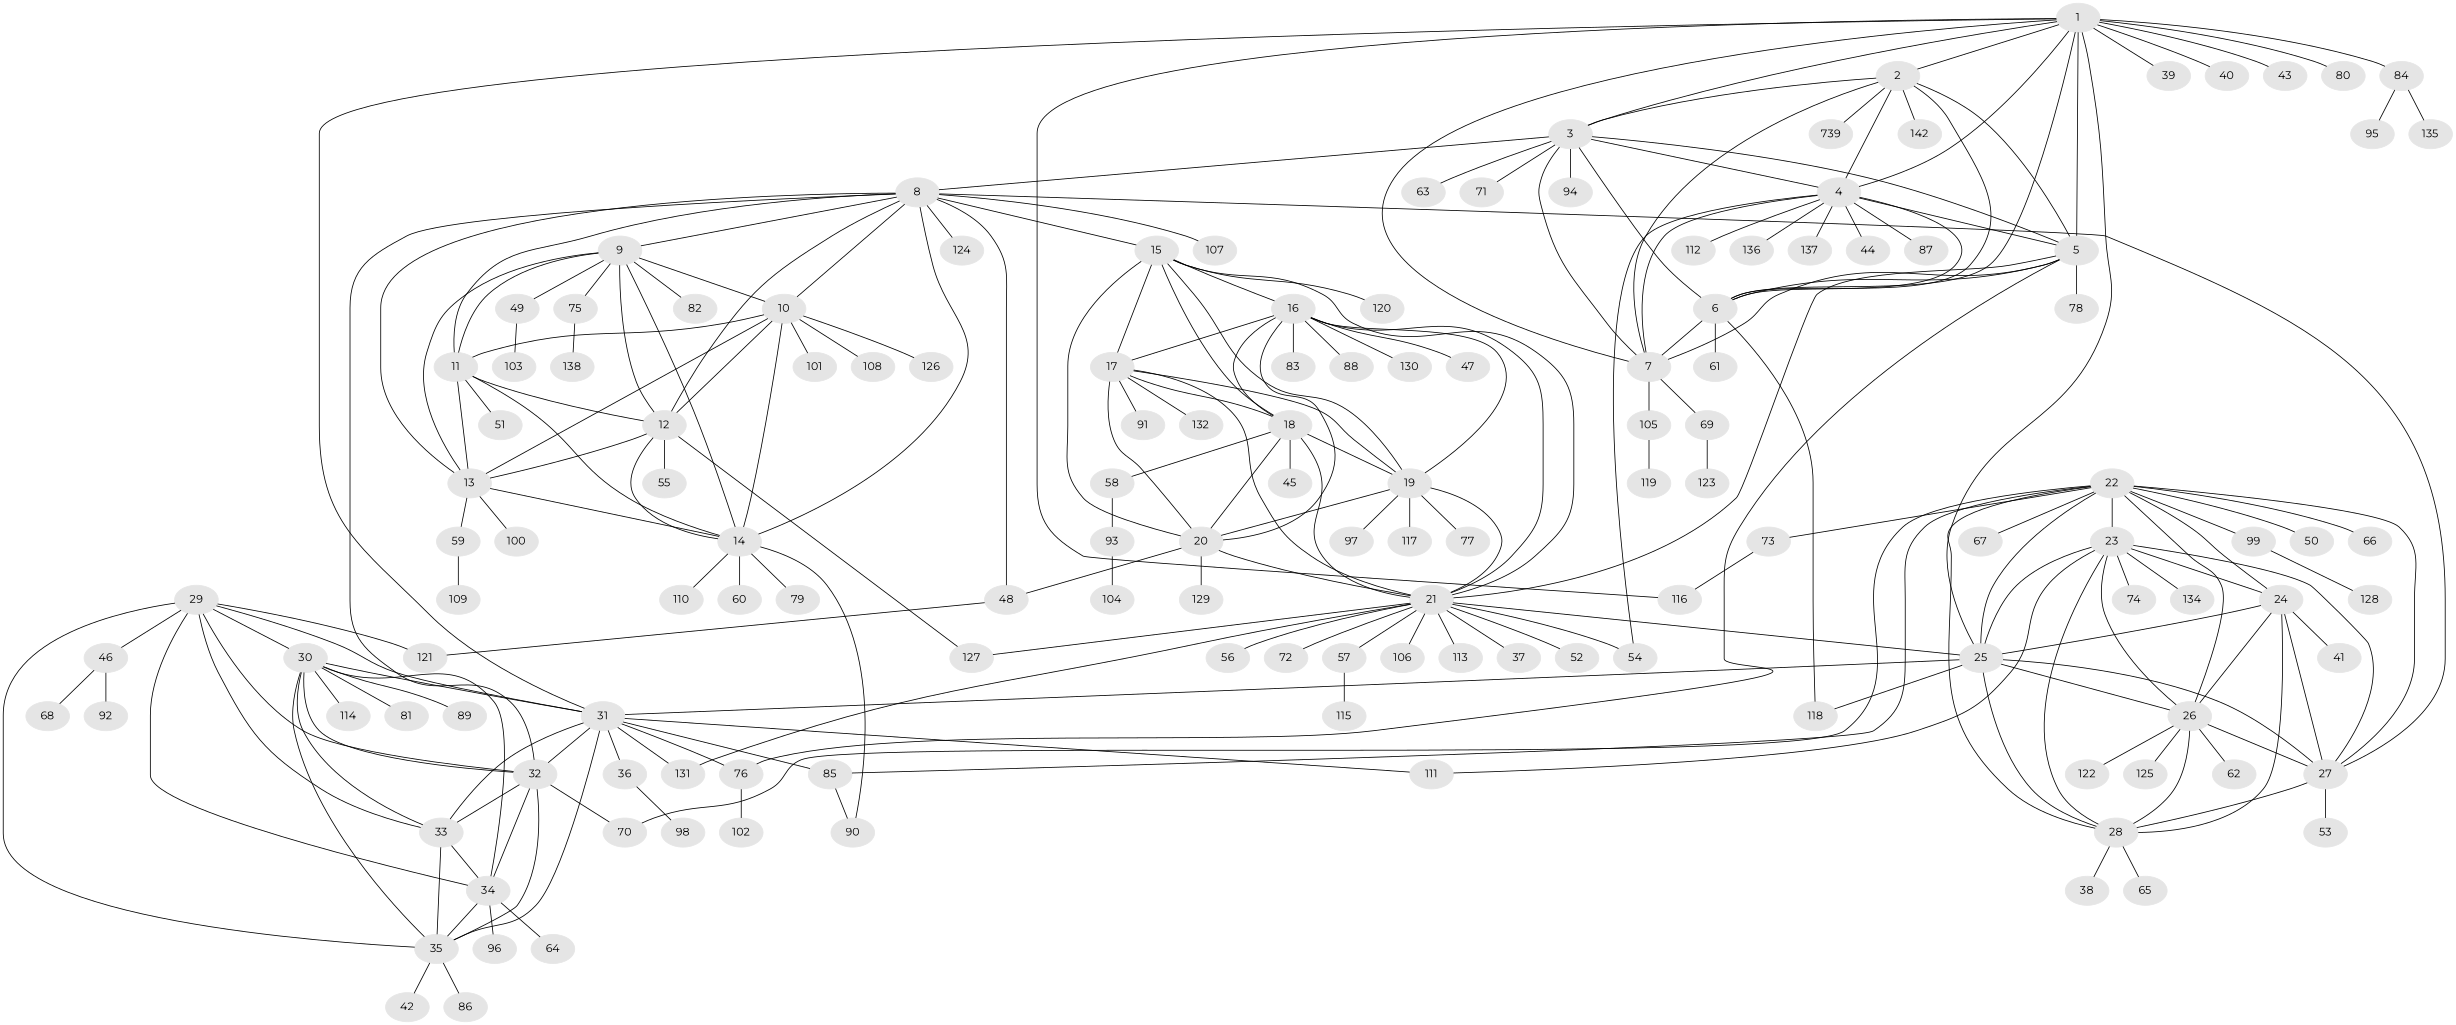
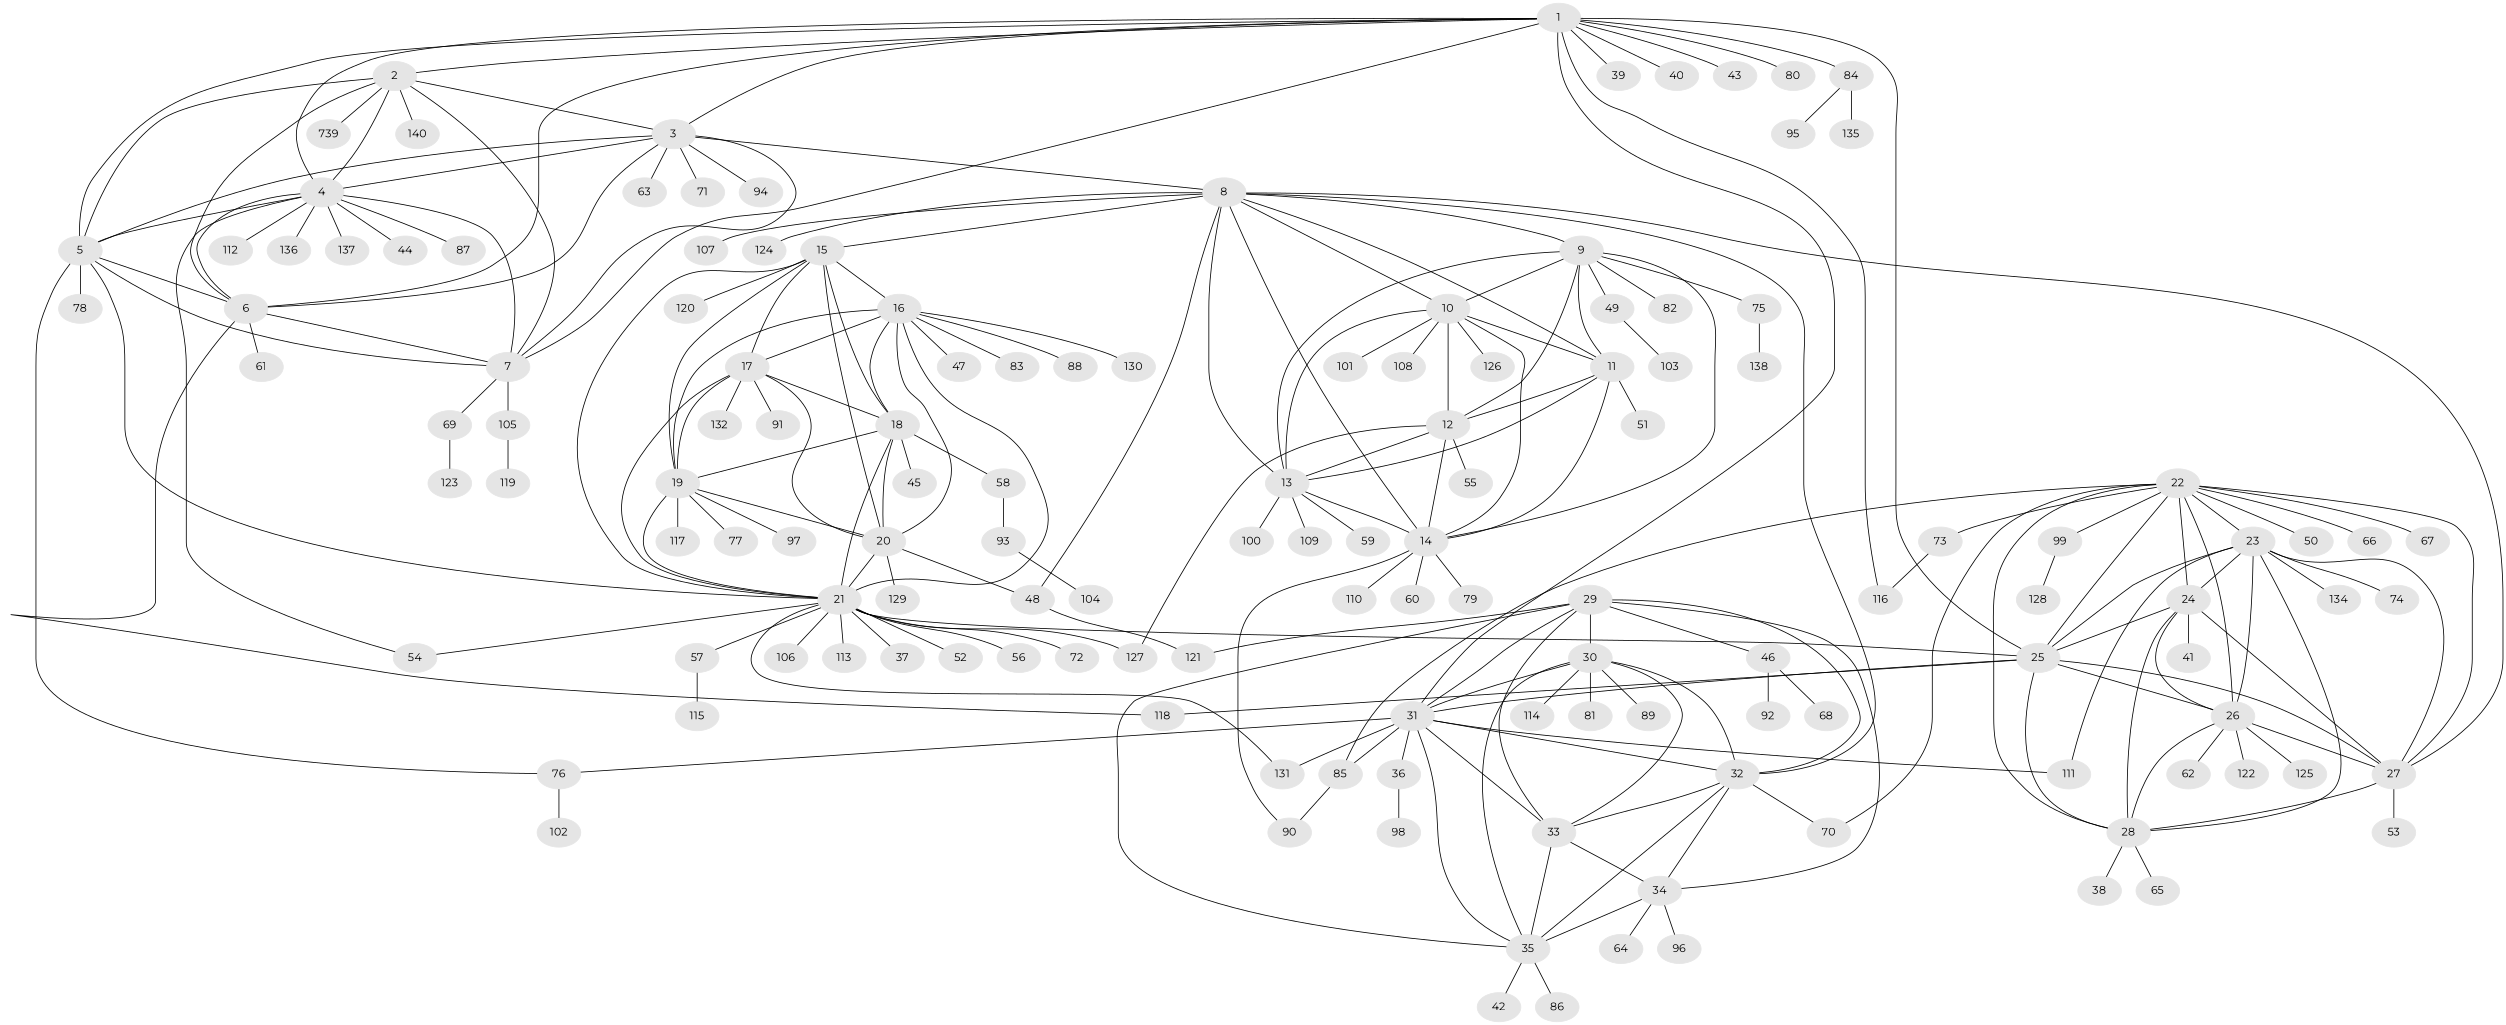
node "142": label "142" -> "140"
edge "8" -- "12": removed
edge "59" -- "109": now "13" -- "109"
edge "30" -- "34": removed
